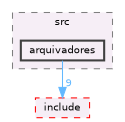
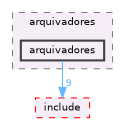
cluster "src": label "src" -> "arquivadores"
